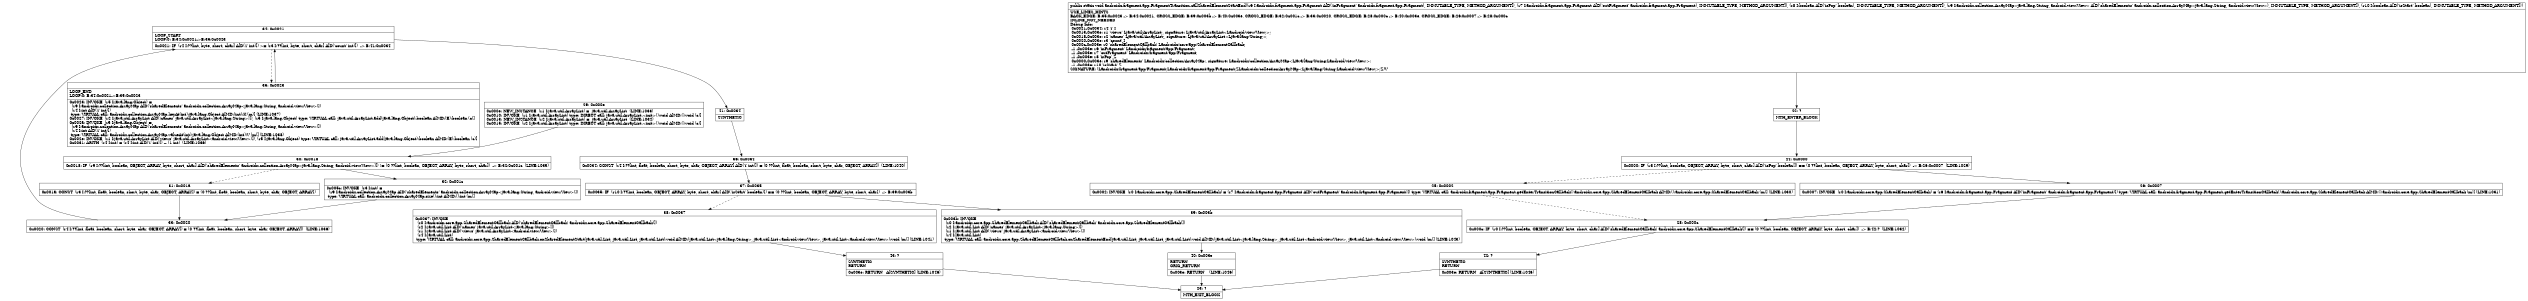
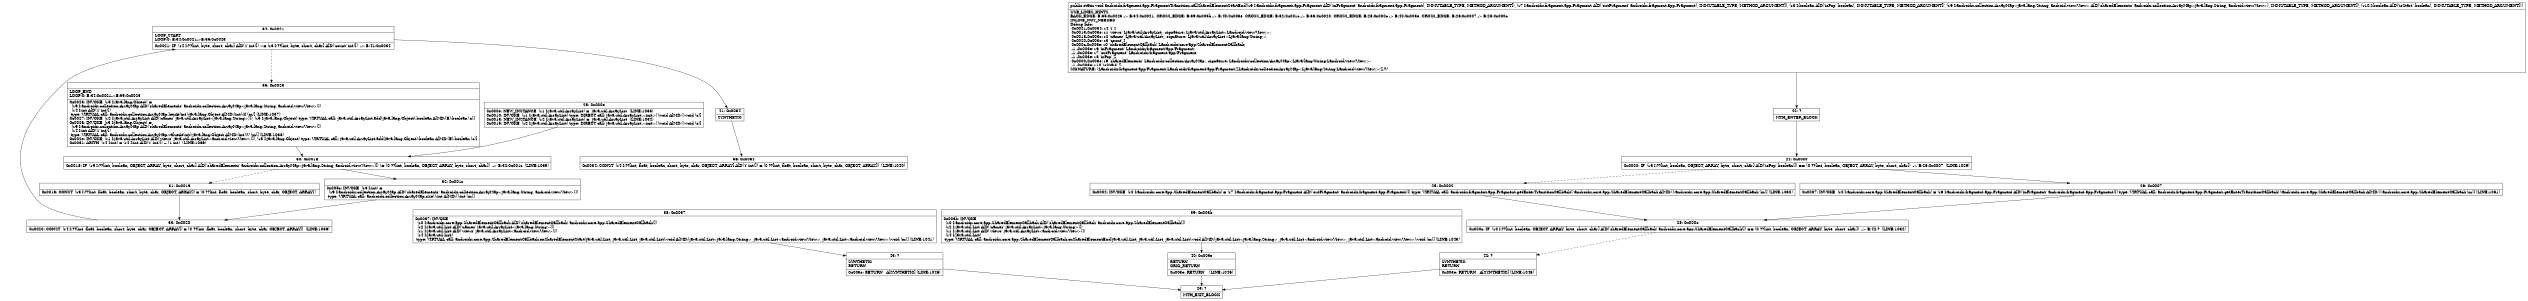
edge "35: 0x0023" -> "34: 0x0021": now "35: 0x0023" -> "30: 0x0018"
node "37: 0x0035": removed
edge "25: 0x0002" -> "28: 0x000c": style dashed -> solid
edge "28: 0x000c" -> "42: ?": style solid -> dashed
